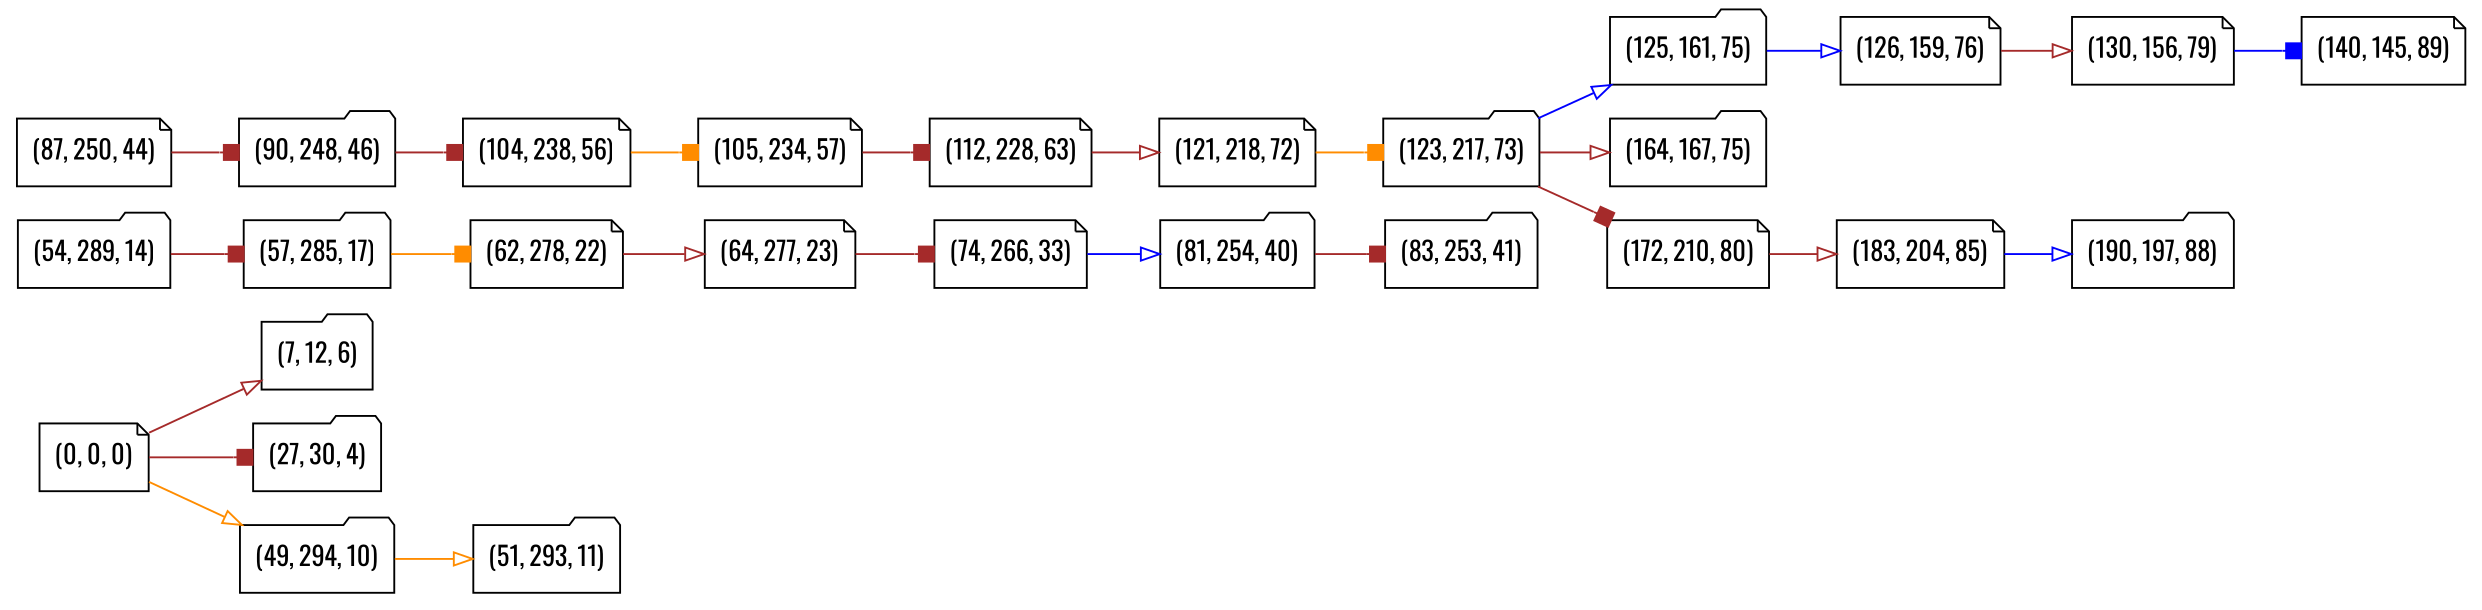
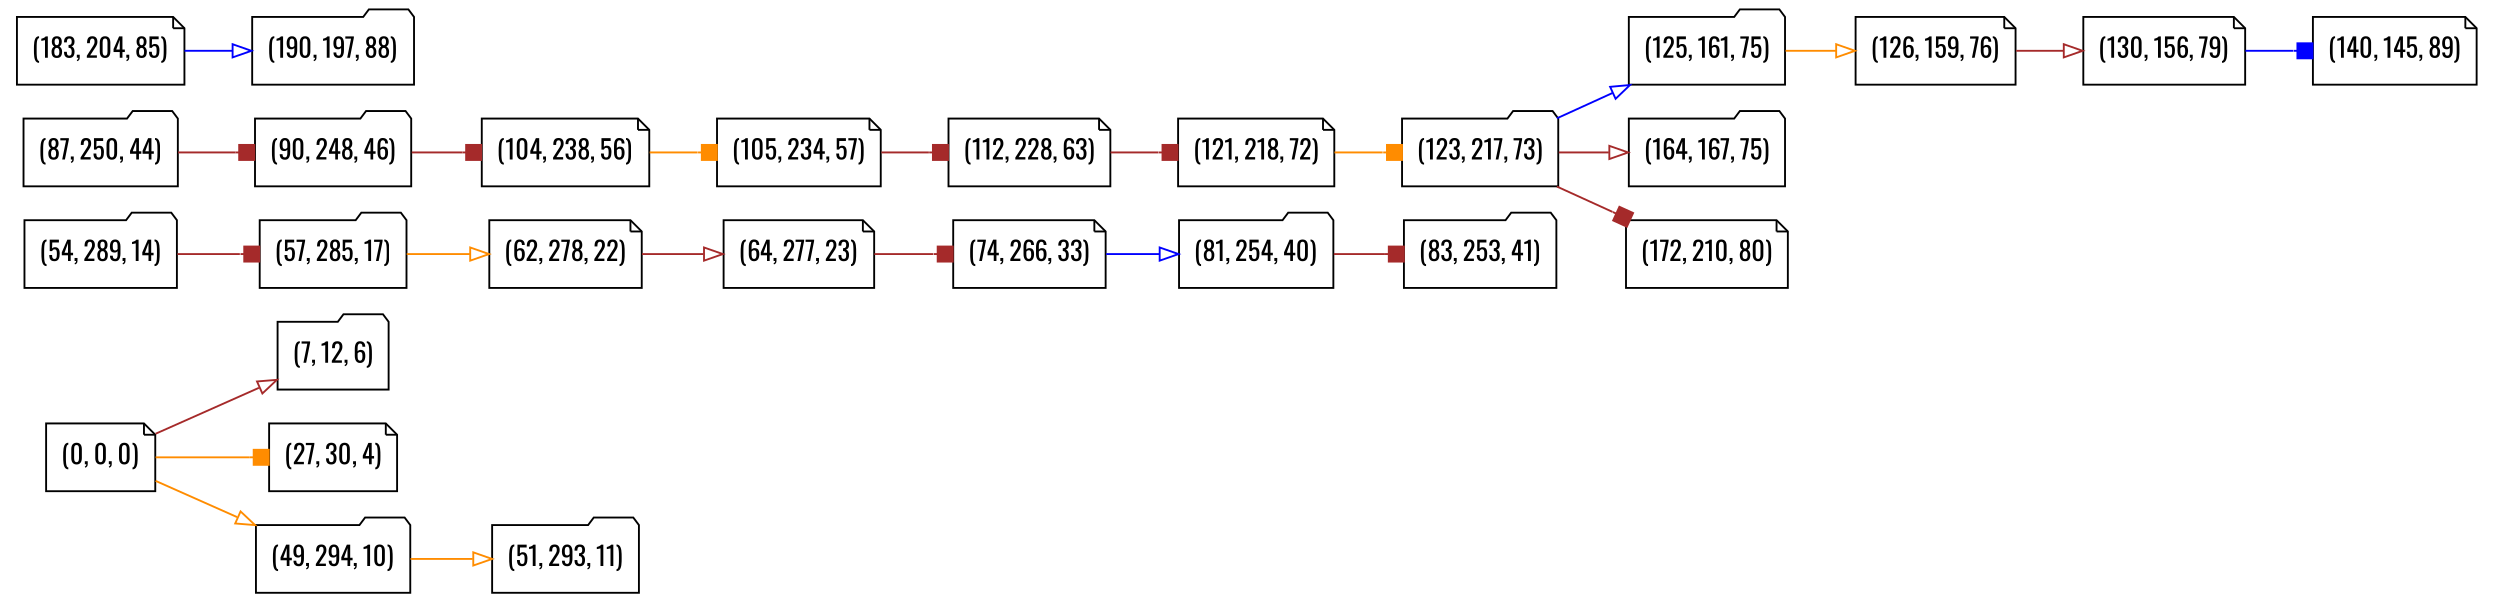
edge "(125, 161, 75)" -> "(126, 159, 76)": color blue -> darkorange
node "(87, 250, 44)": shape note -> folder
edge "(112, 228, 63)" -> "(121, 218, 72)": arrowhead onormal -> box
edge "(57, 285, 17)" -> "(62, 278, 22)": arrowhead box -> onormal
edge "(172, 210, 80)" -> "(183, 204, 85)": removed
edge "(0, 0, 0)" -> "(27, 30, 4)": color brown -> darkorange
node "(27, 30, 4)": shape folder -> note
